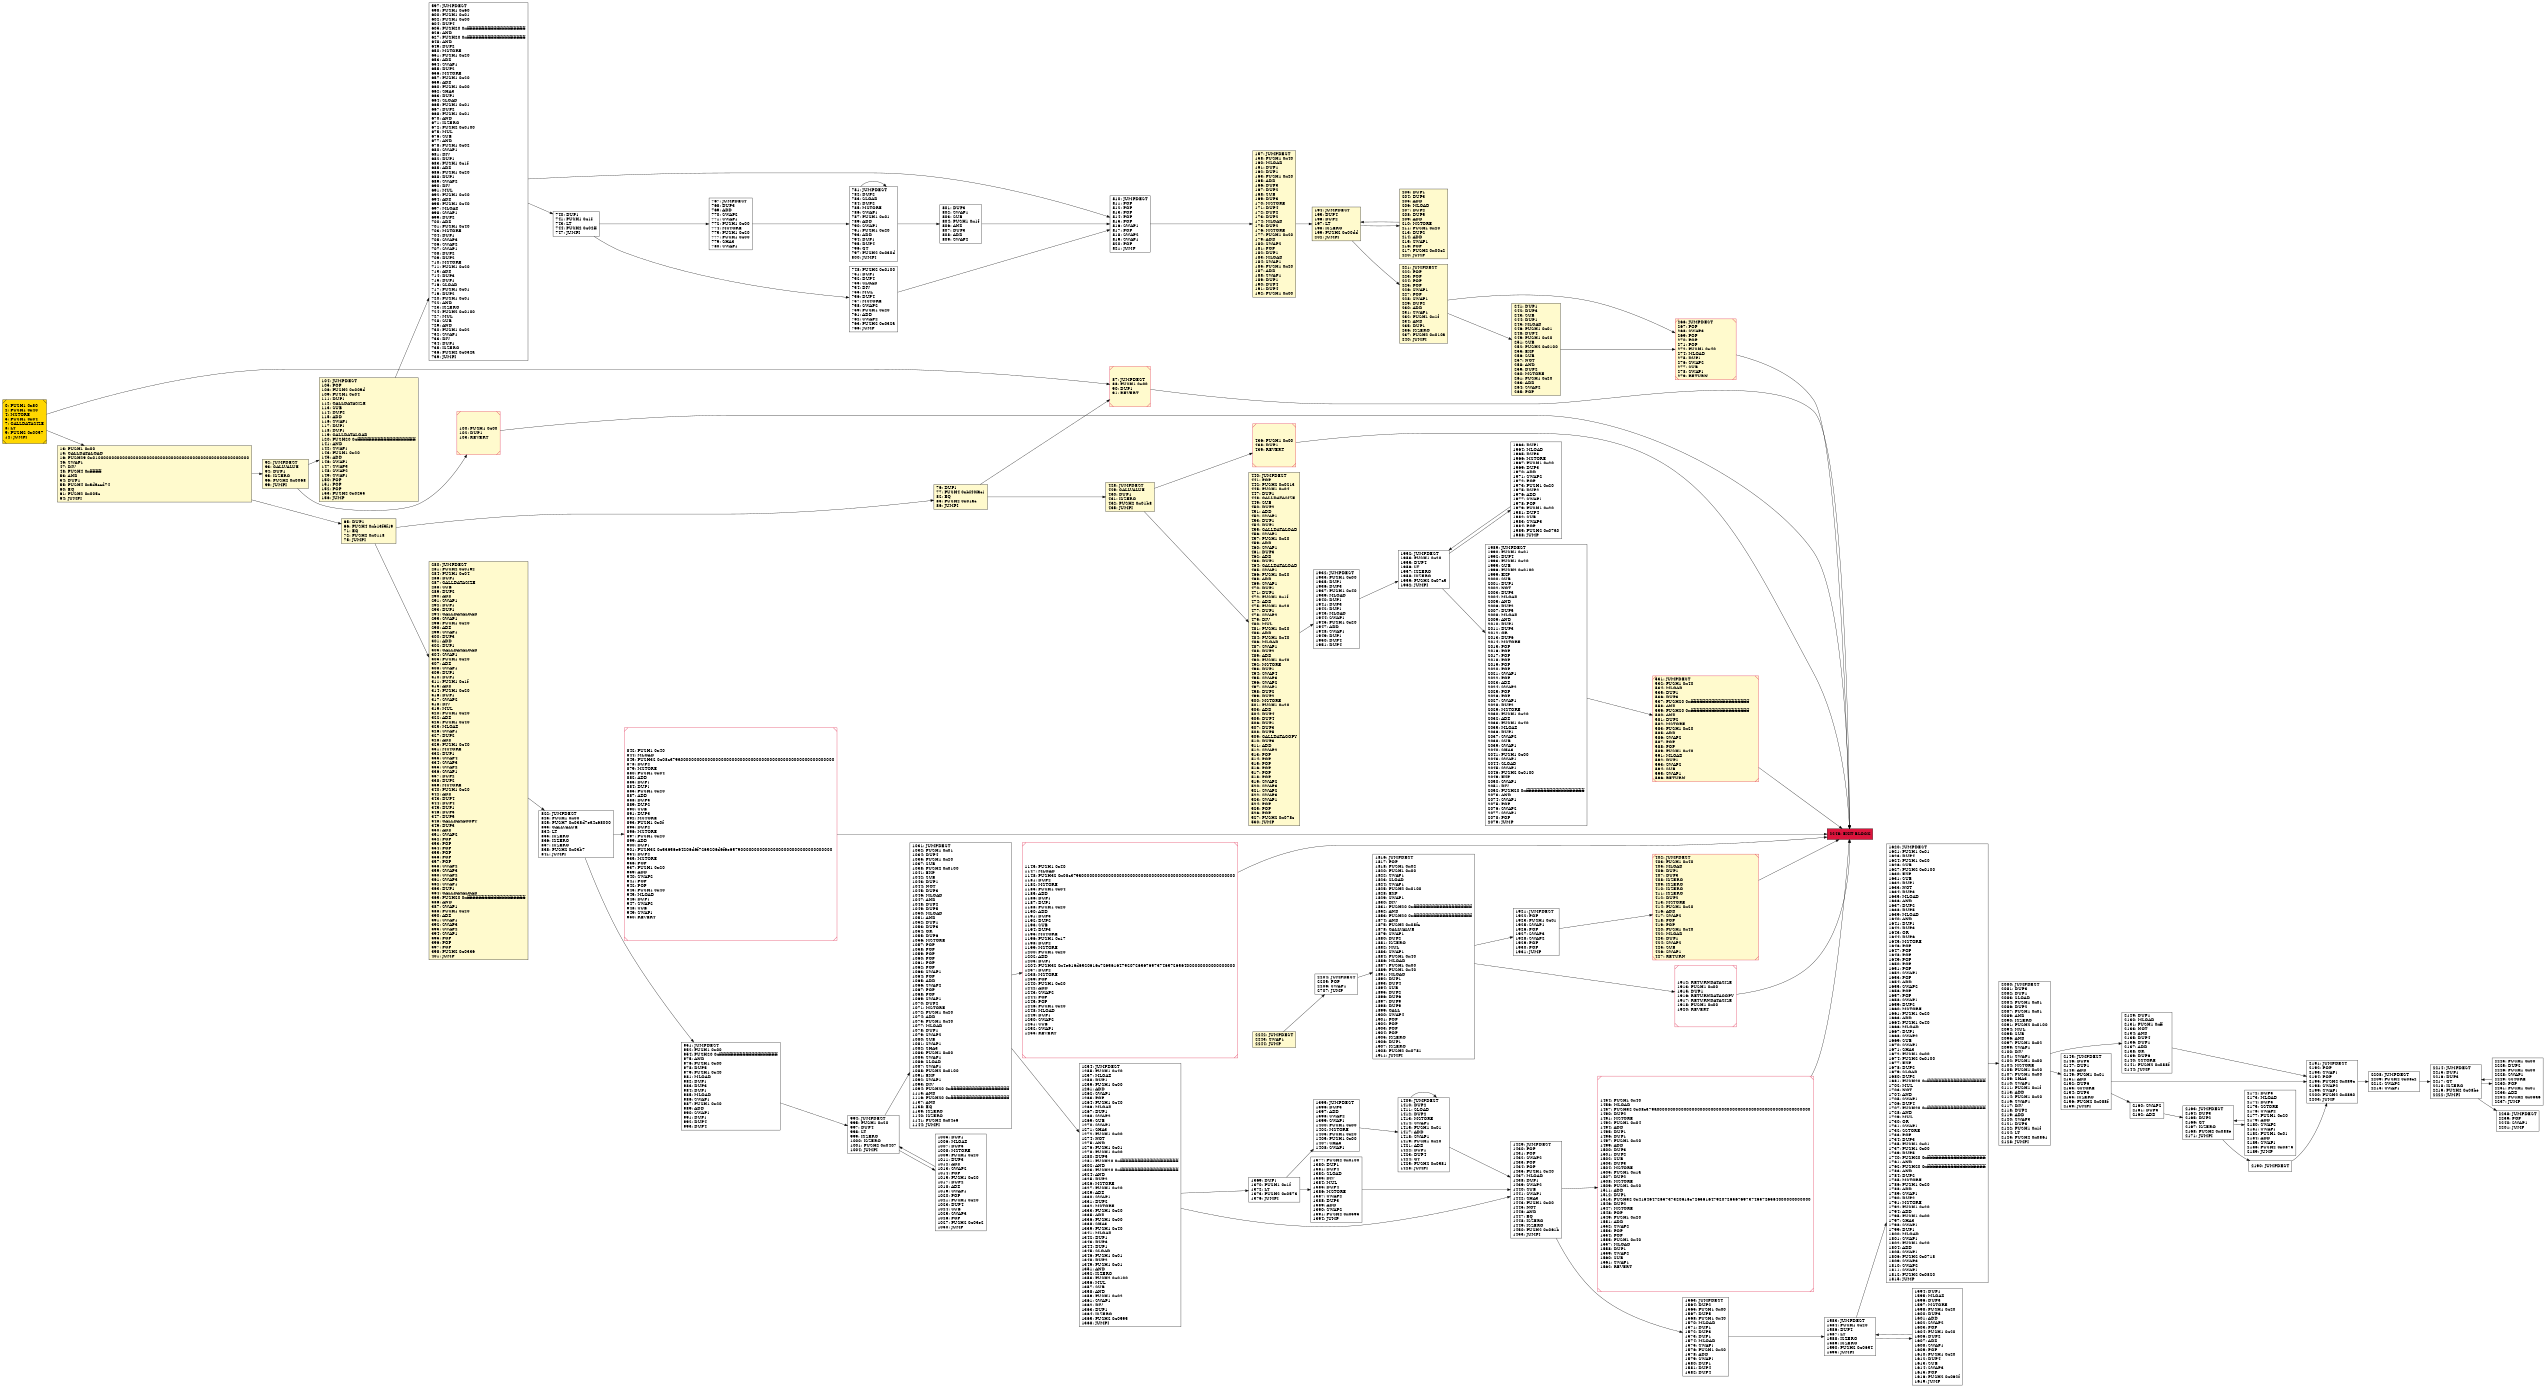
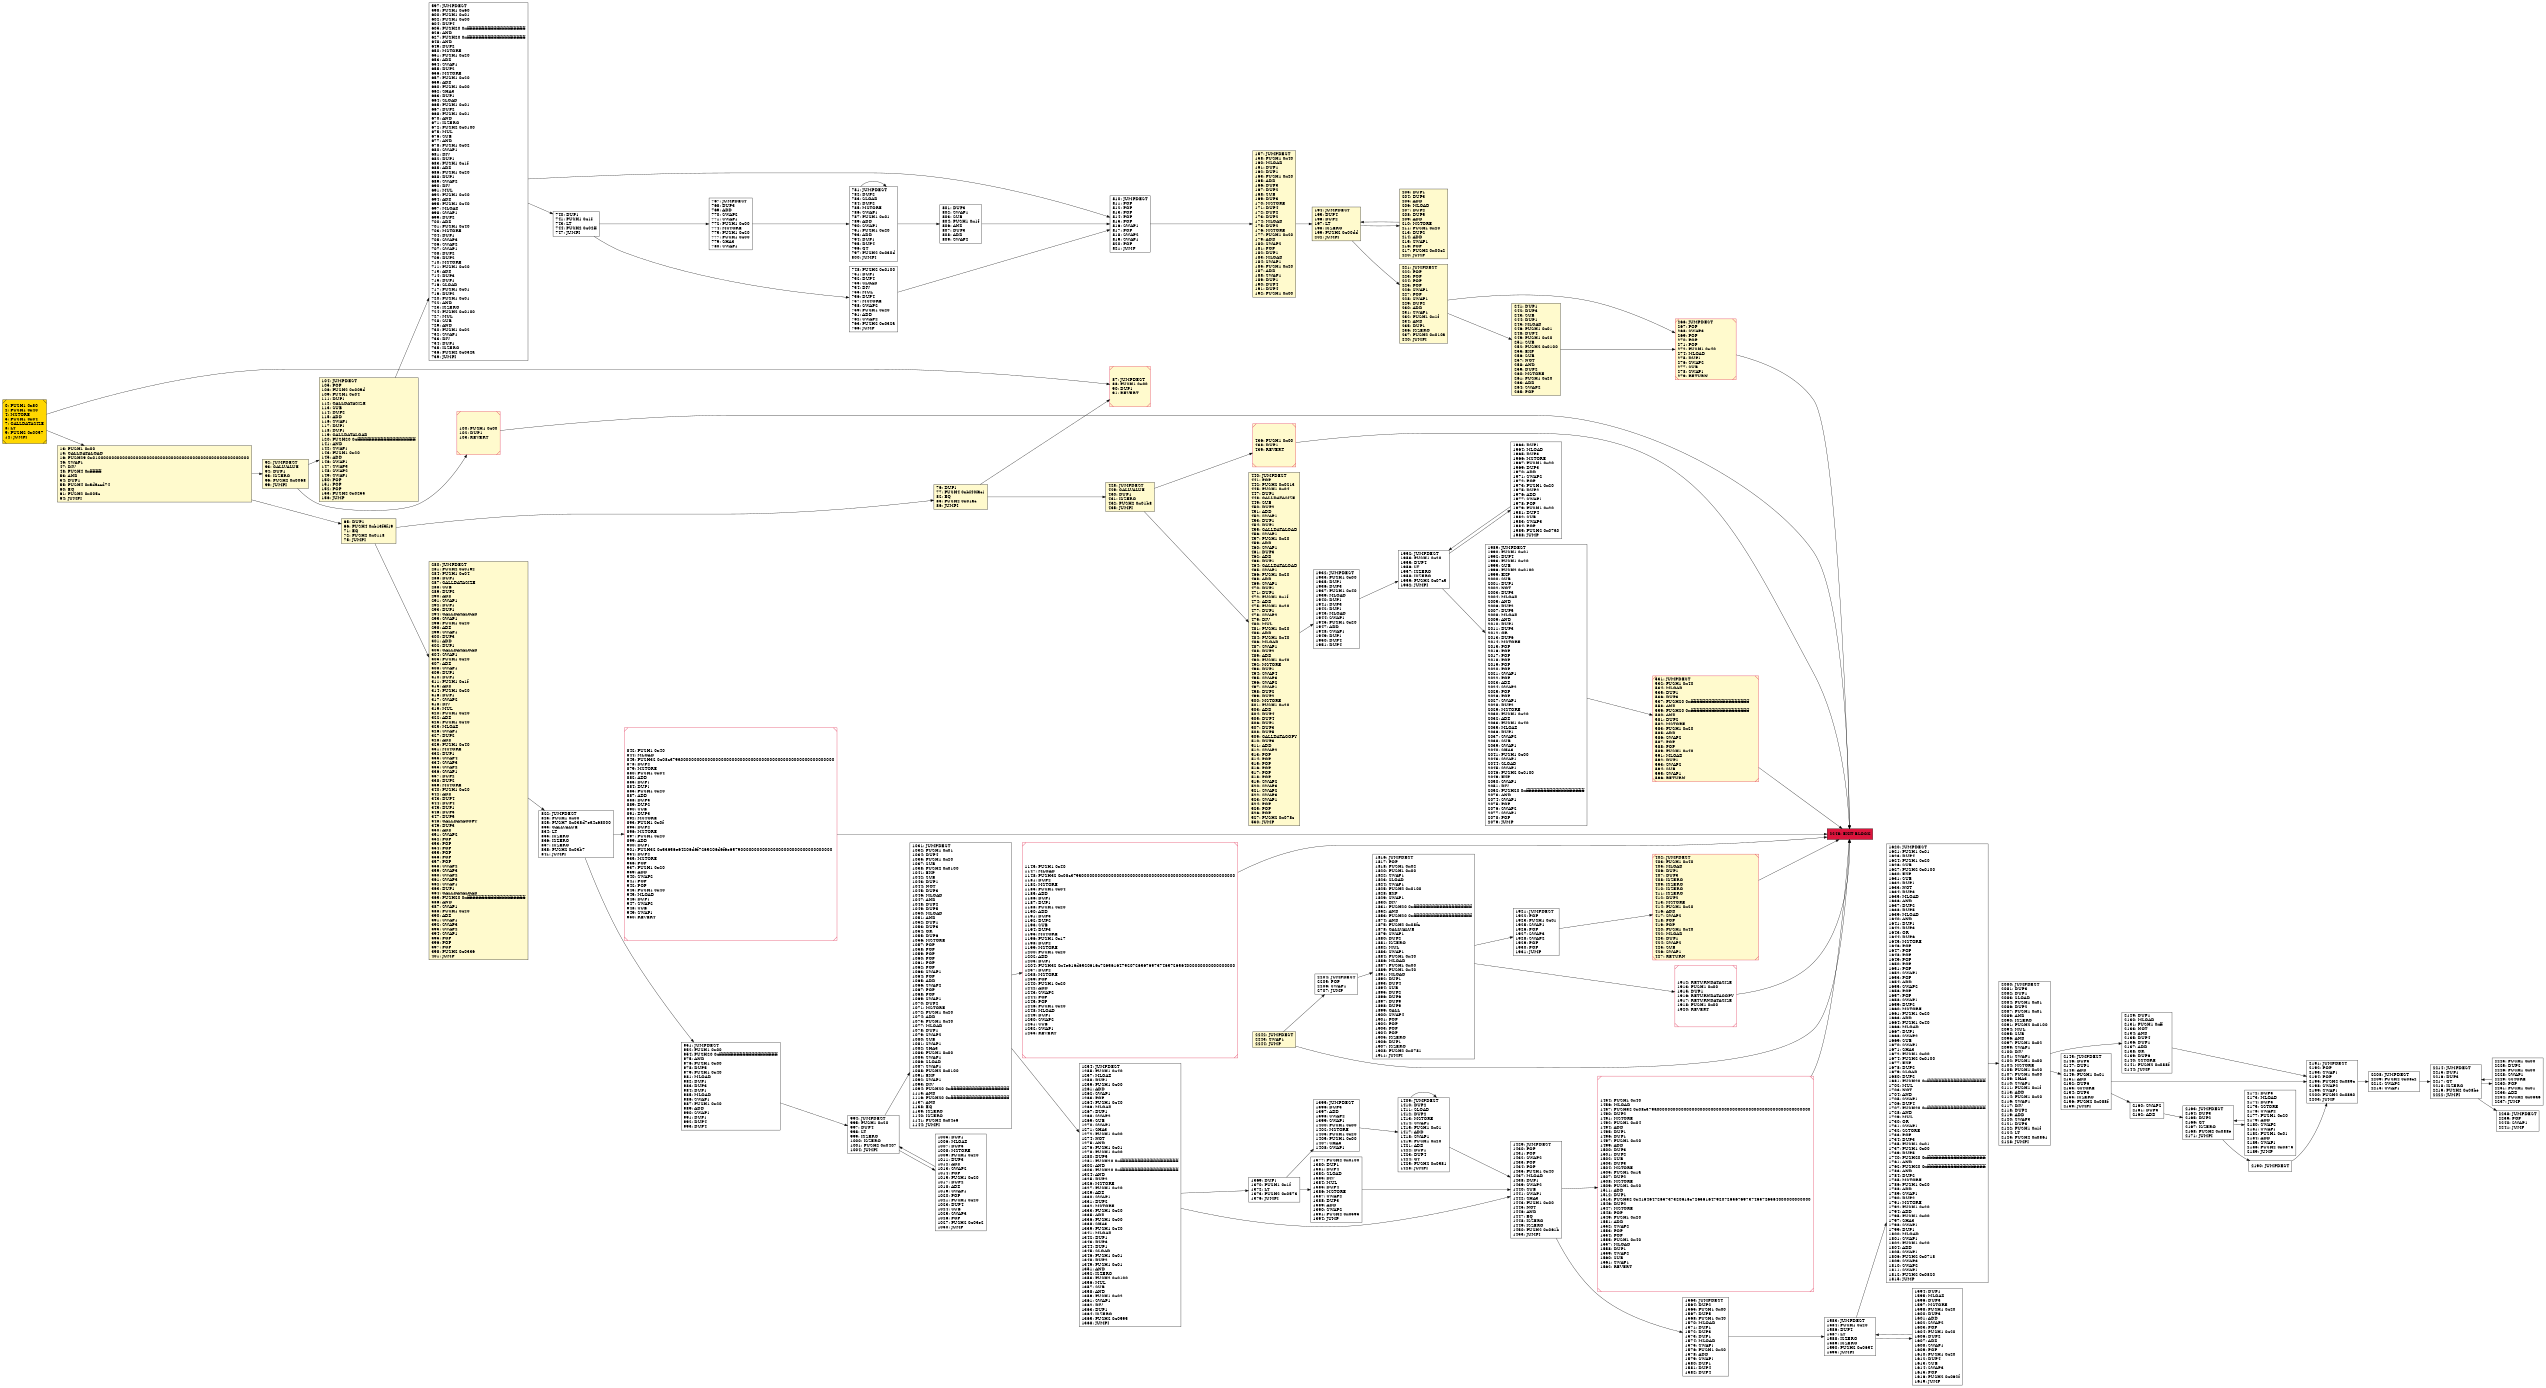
edge "87: JUMPDEST 88: PUSH1 0x00 90: DUP1 91: REVERT" -> "2245: EXIT BLOCK": now "2242: JUMPDEST 2243: SWAP1 2244: JUMP" -> "2245: EXIT BLOCK"
node "2238: JUMPDEST 2239: POP 2240: SWAP1 2201: JUMP": label "2238: JUMPDEST 2239: POP 2240: SWAP1 2201: JUMP" -> "2238: JUMPDEST 2239: POP 2240: SWAP1 2241: JUMP"
